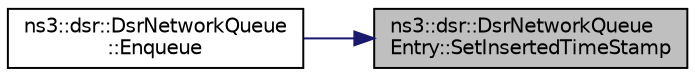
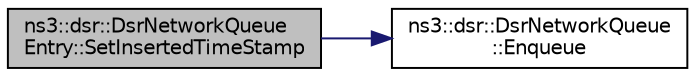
edge "ns3::dsr::DsrNetworkQueue ::Enqueue" -> "ns3::dsr::DsrNetworkQueue Entry::SetInsertedTimeStamp": reversed
